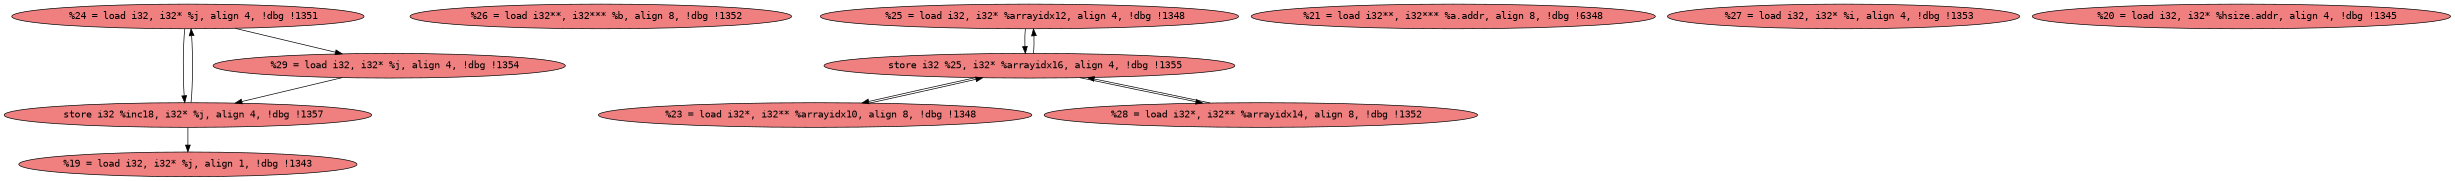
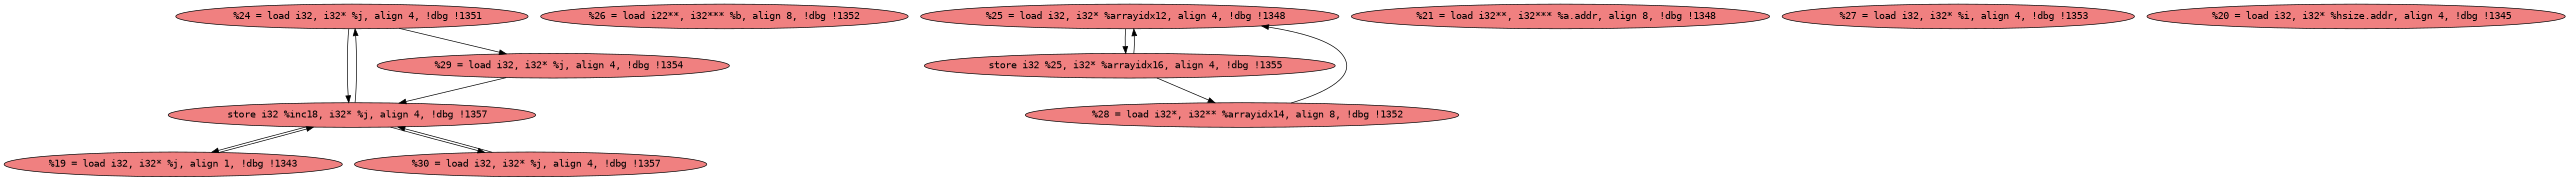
node "%26 = load i32**, i32*** %b, align 8, !dbg !1352": label "%26 = load i32**, i32*** %b, align 8, !dbg !1352" -> "%26 = load i22**, i32*** %b, align 8, !dbg !1352"
node "%21 = load i32**, i32*** %a.addr, align 8, !dbg !6348": label "%21 = load i32**, i32*** %a.addr, align 8, !dbg !6348" -> "%21 = load i32**, i32*** %a.addr, align 8, !dbg !1348"
edge "%28 = load i32*, i32** %arrayidx14, align 8, !dbg !1352" -> "store i32 %25, i32* %arrayidx16, align 4, !dbg !1355": now "%28 = load i32*, i32** %arrayidx14, align 8, !dbg !1352" -> "%25 = load i32, i32* %arrayidx12, align 4, !dbg !1348"
node "%23 = load i32*, i32** %arrayidx10, align 8, !dbg !1348": removed
edge "%19 = load i32, i32* %j, align 1, !dbg !1343" -> "store i32 %inc18, i32* %j, align 4, !dbg !1357": added
node "%30 = load i32, i32* %j, align 4, !dbg !1357": added
